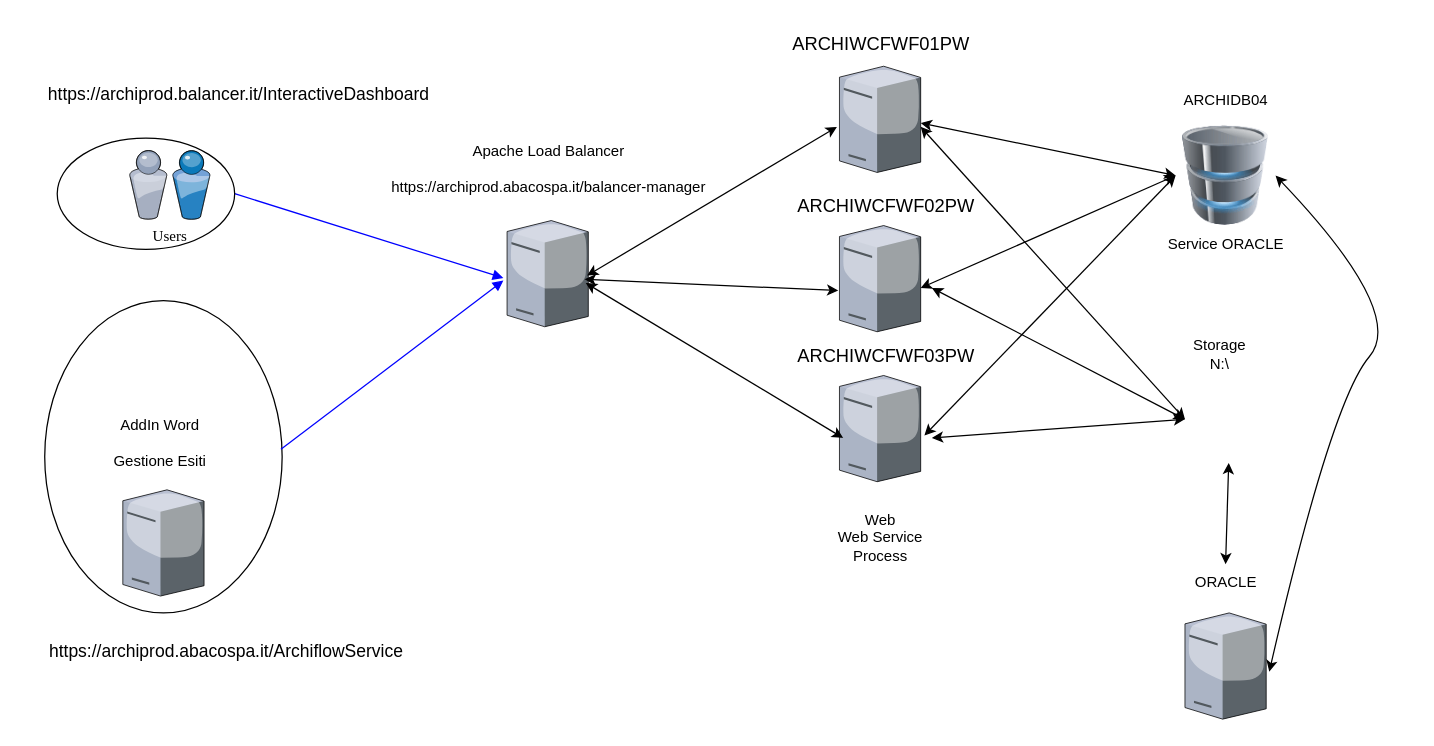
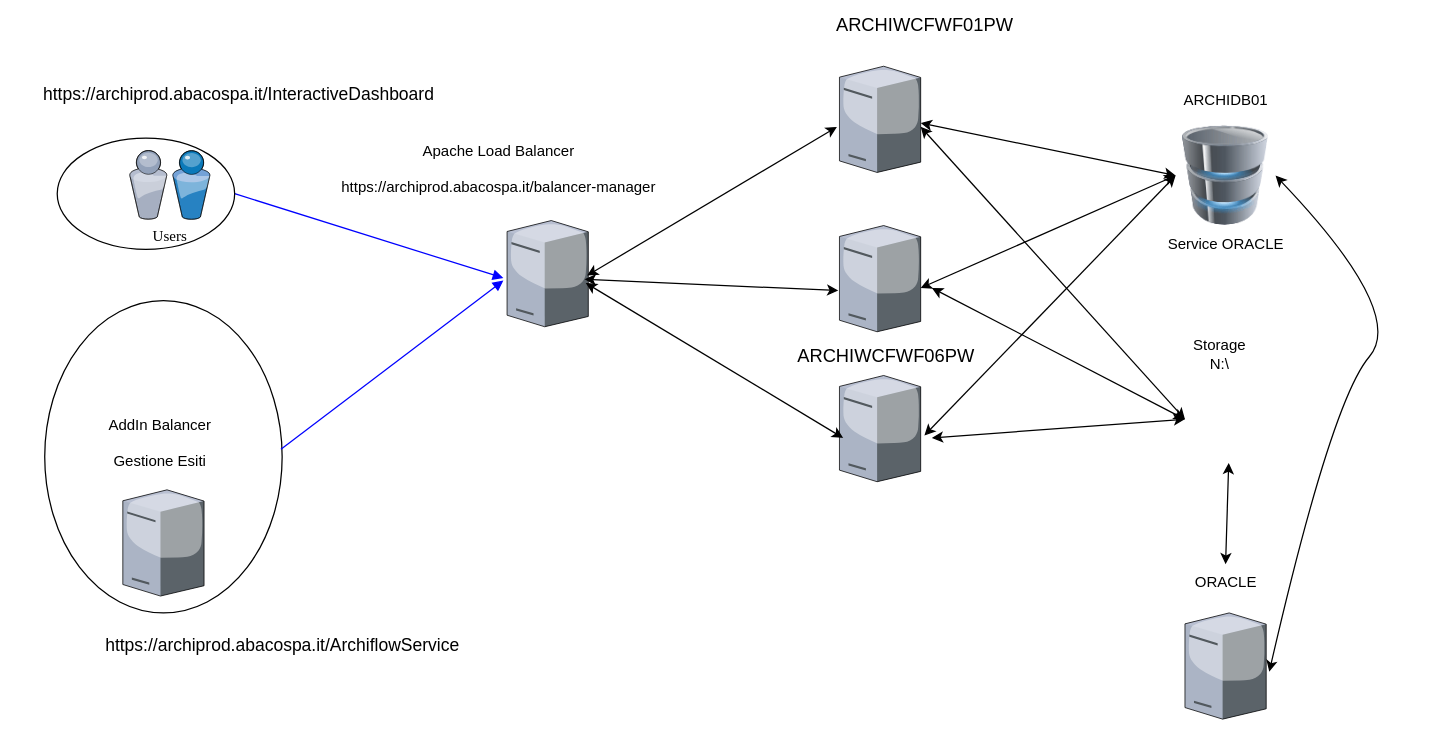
node "ARCHIWCFWF01PW": moved (880, 44) -> (924, 26)
node "https://archiprod.balancer.it/InteractiveDashboard": label "https://archiprod.balancer.it/InteractiveDashboard" -> "https://archiprod.abacospa.it/InteractiveDashboard"
node "ARCHIDB04": label "ARCHIDB04" -> "ARCHIDB01"
node "Apache Load Balancer https://archiprod.abacospa.it/balancer-manager": moved (548, 169) -> (498, 169)
node "ARCHIWCFWF02PW": removed
node "ARCHIWCFWF03PW": label "ARCHIWCFWF03PW" -> "ARCHIWCFWF06PW"
node "AddIn Word Gestione Esiti": label "AddIn Word Gestione Esiti" -> "AddIn Balancer Gestione Esiti"
node "Web Web Service Process": removed
node "https://archiprod.abacospa.it/ArchiflowService": moved (226, 651) -> (282, 645)
